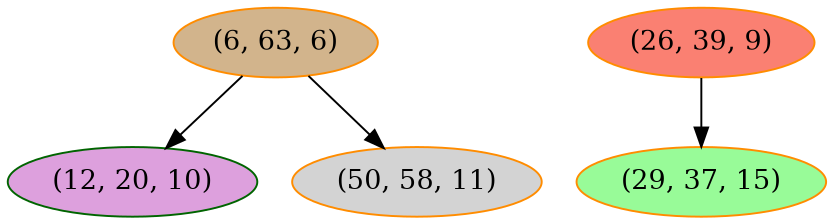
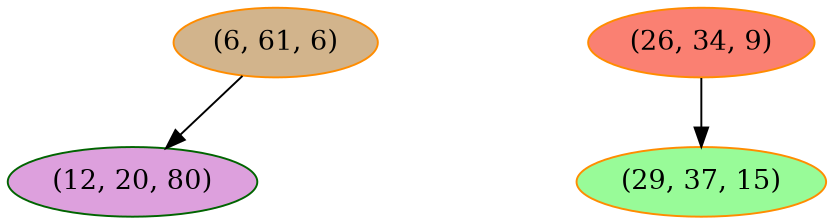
node "(6, 63, 6)": label "(6, 63, 6)" -> "(6, 61, 6)"
node "(26, 39, 9)": label "(26, 39, 9)" -> "(26, 34, 9)"
node "(12, 20, 10)": label "(12, 20, 10)" -> "(12, 20, 80)"
node "(50, 58, 11)": removed
